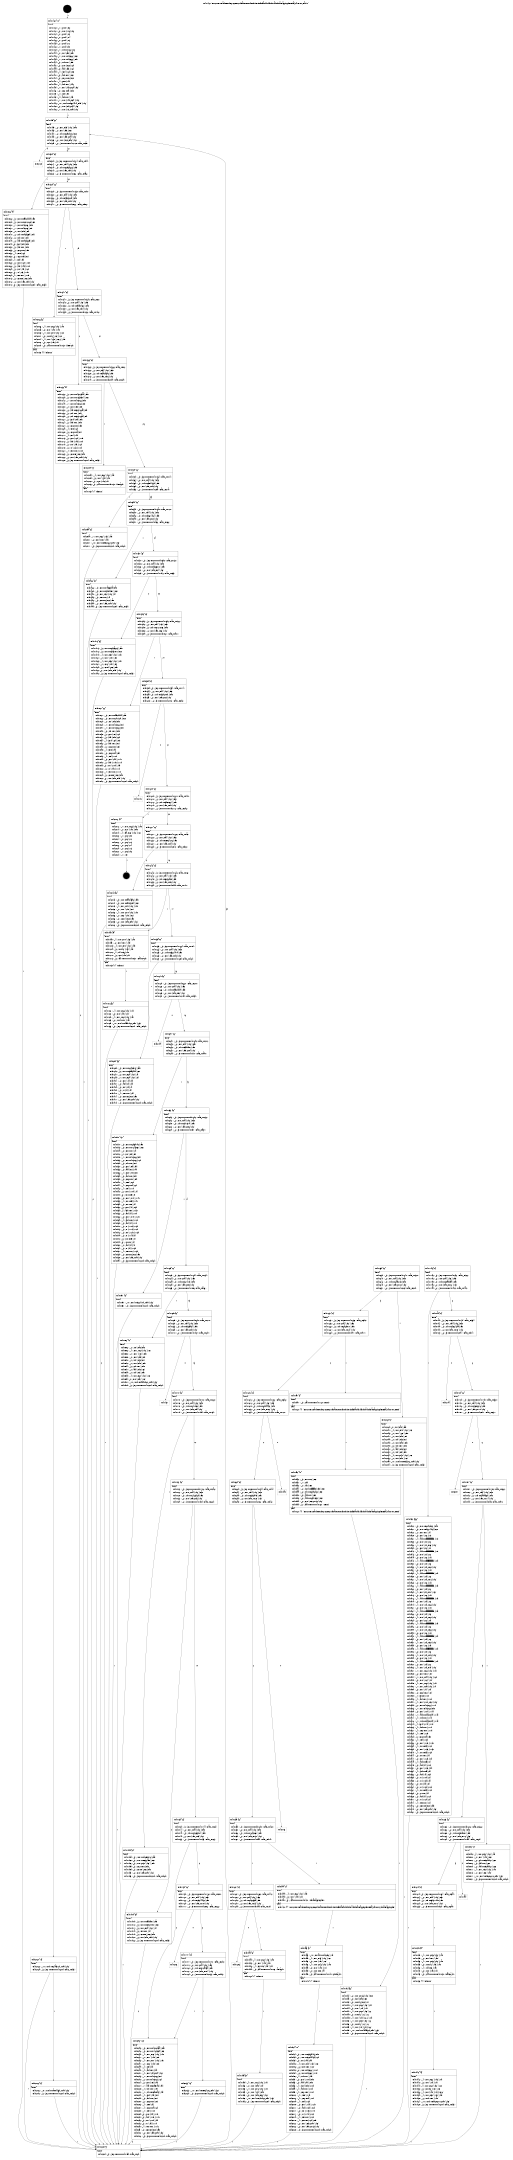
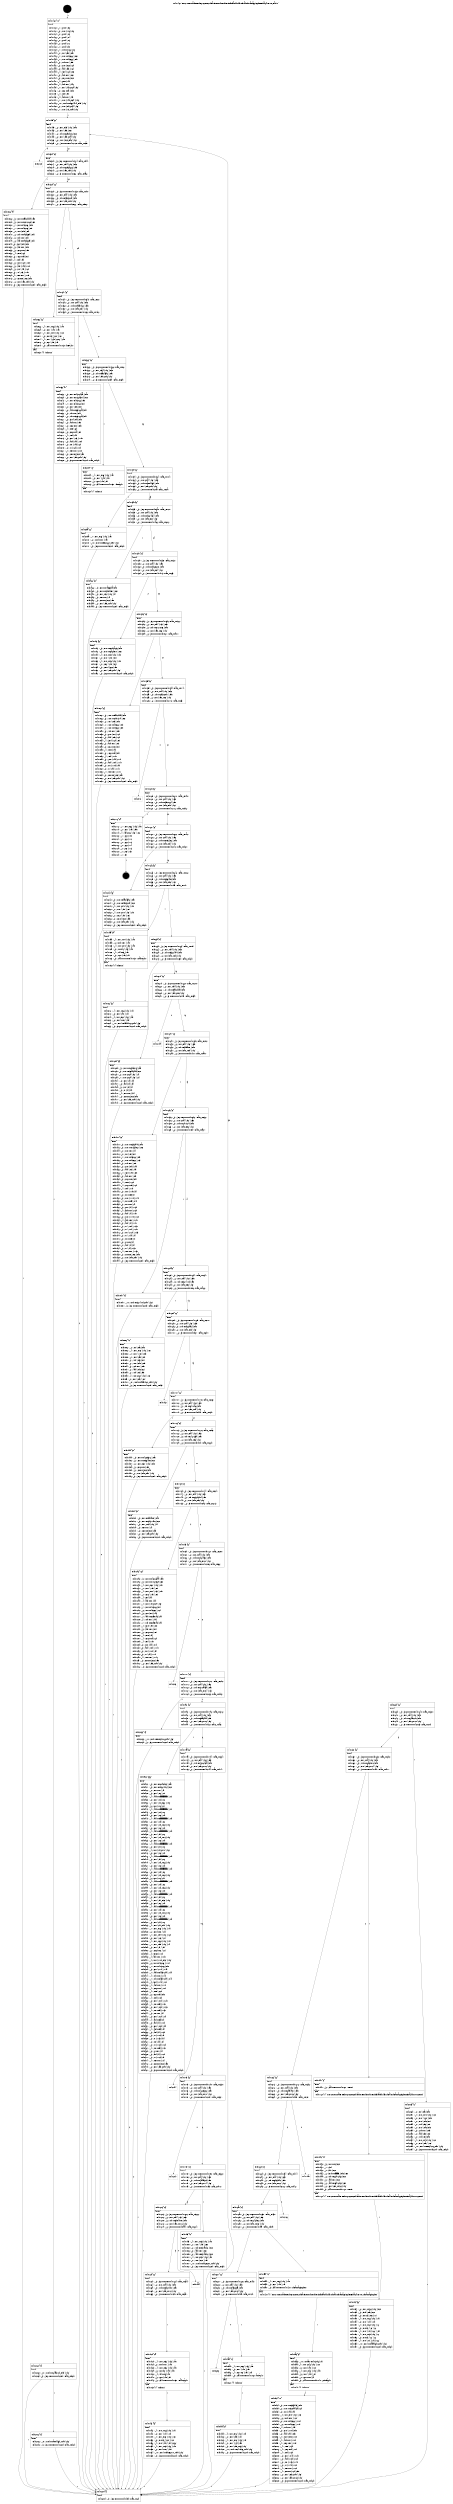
edge "0x401777 [28]" -> "0x401c93 [122]": now "0x401777 [28]" -> "0x401793 [28]"
